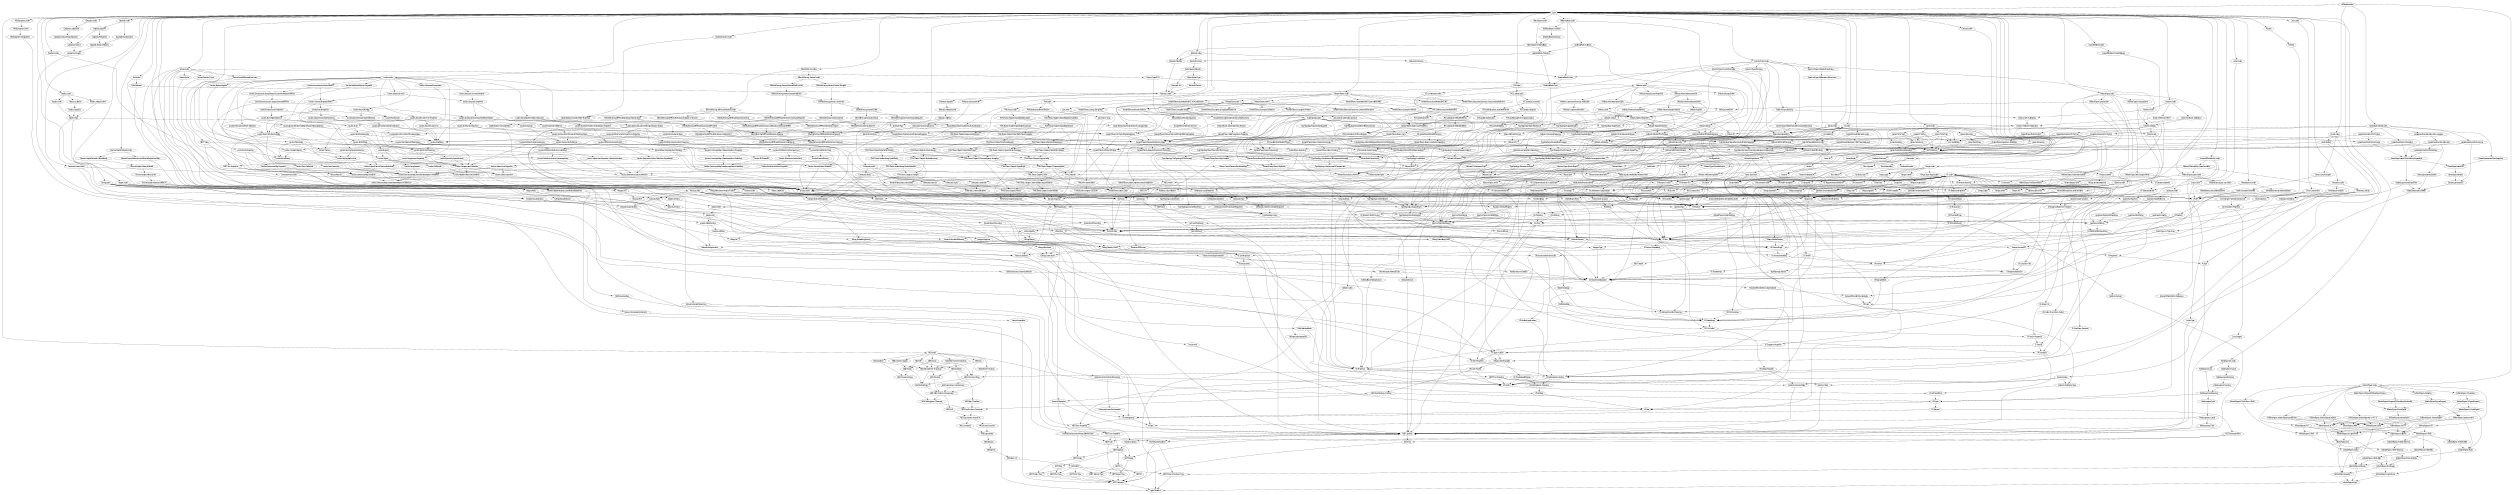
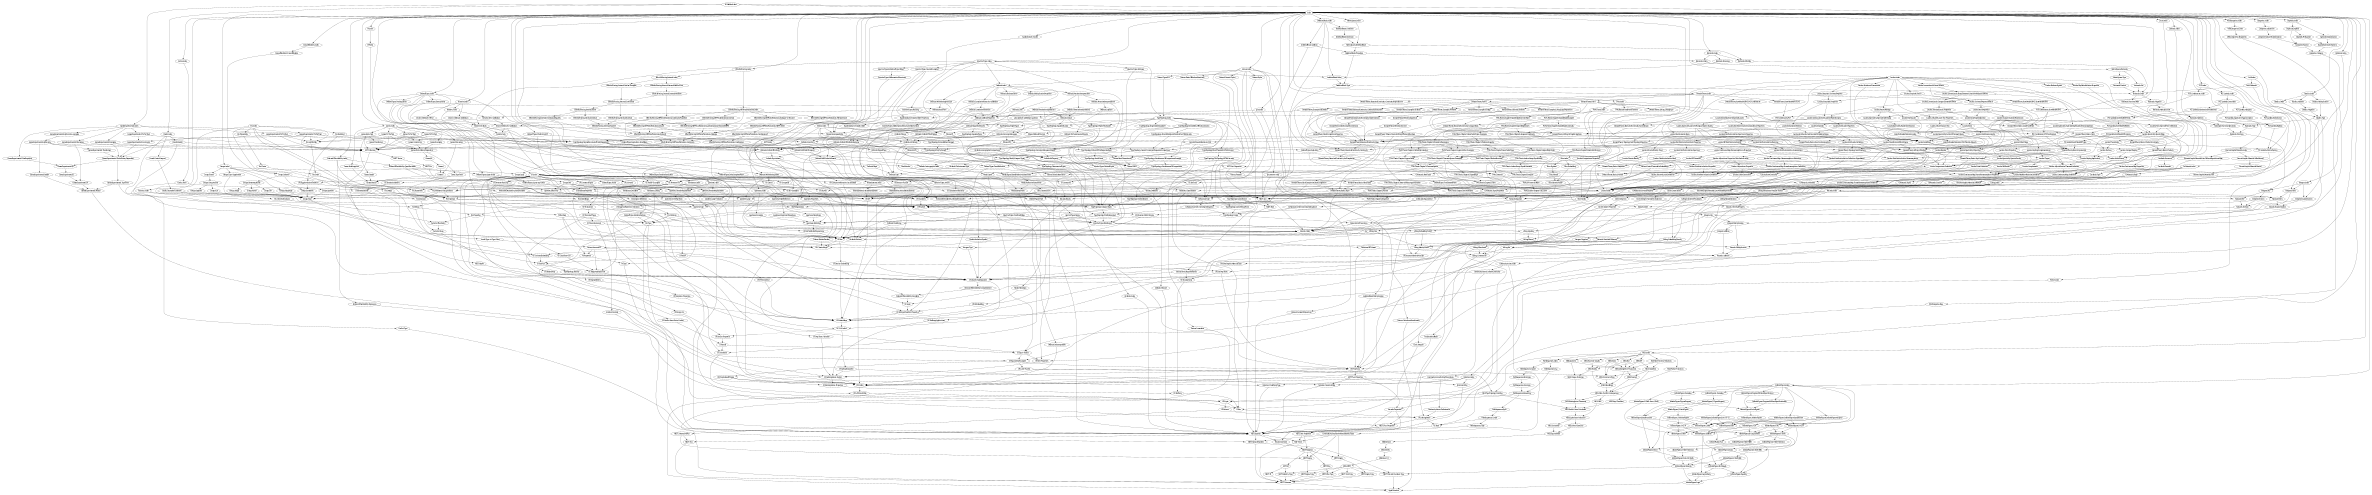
edge "index" -> "Fin.index": now "index" -> "Rationals.Addition"
node "TWA.Thesis.Chapter6.ClassicalLogic": label "TWA.Thesis.Chapter6.ClassicalLogic" -> "TWA.Thesis.Chapter6.SignedDigitOrder"
node "ContinuityAxiom.False": removed
node "Groups.Quotient": added
node "Naturals.RootsTruncation": removed
node "Plus.Underlying": label "Plus.Underlying" -> "Ordinals.Underlying"
edge "Lifting.EmbeddingViaSIP" -> "UF.IdEmbedding": now "InjectiveTypes.Blackboard" -> "UF.IdEmbedding"
node "MGS.Equivalence-Constructions": removed
